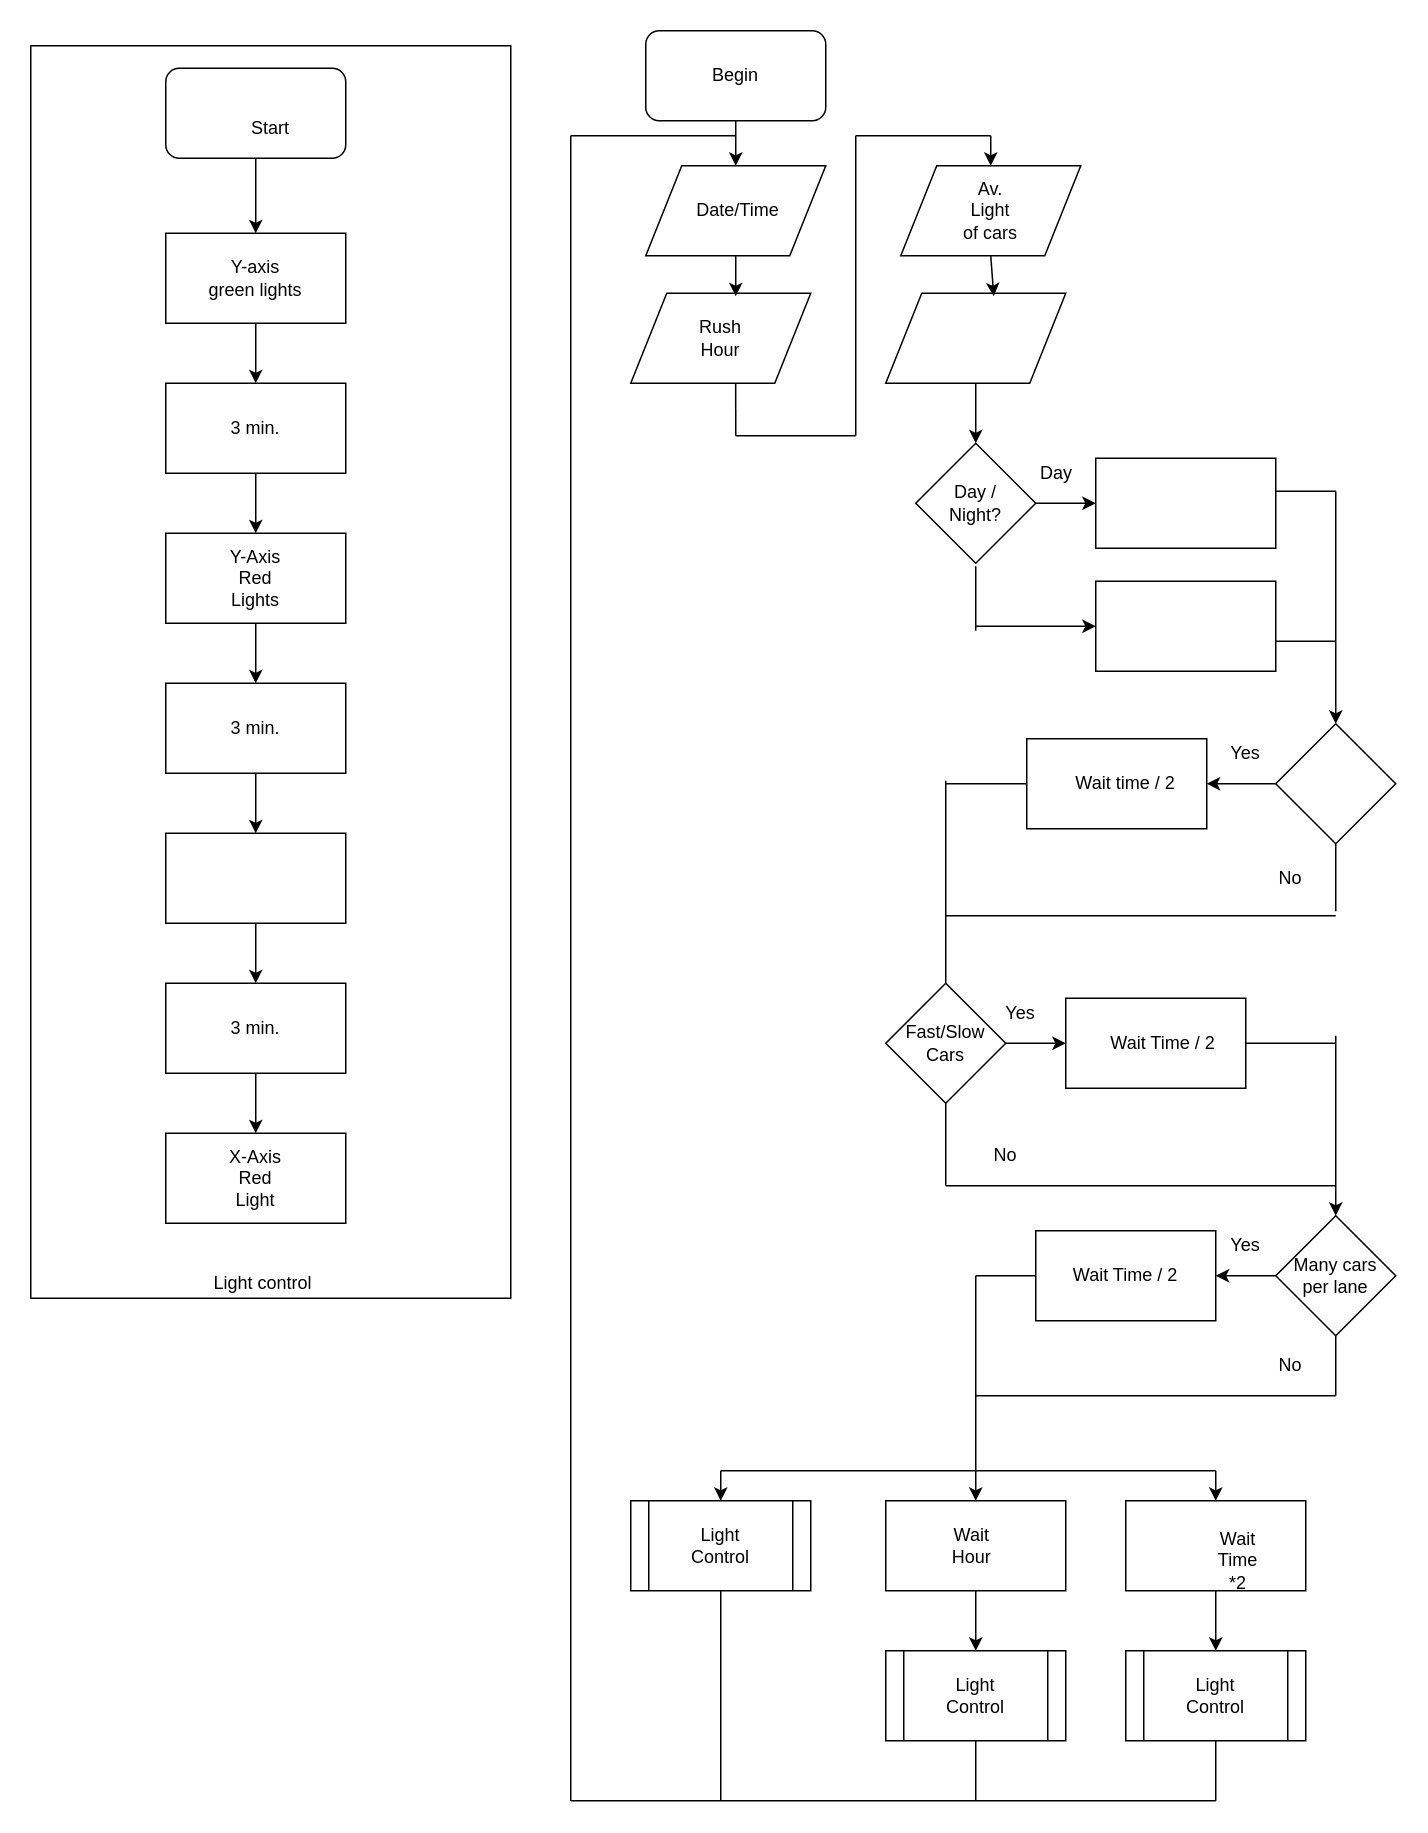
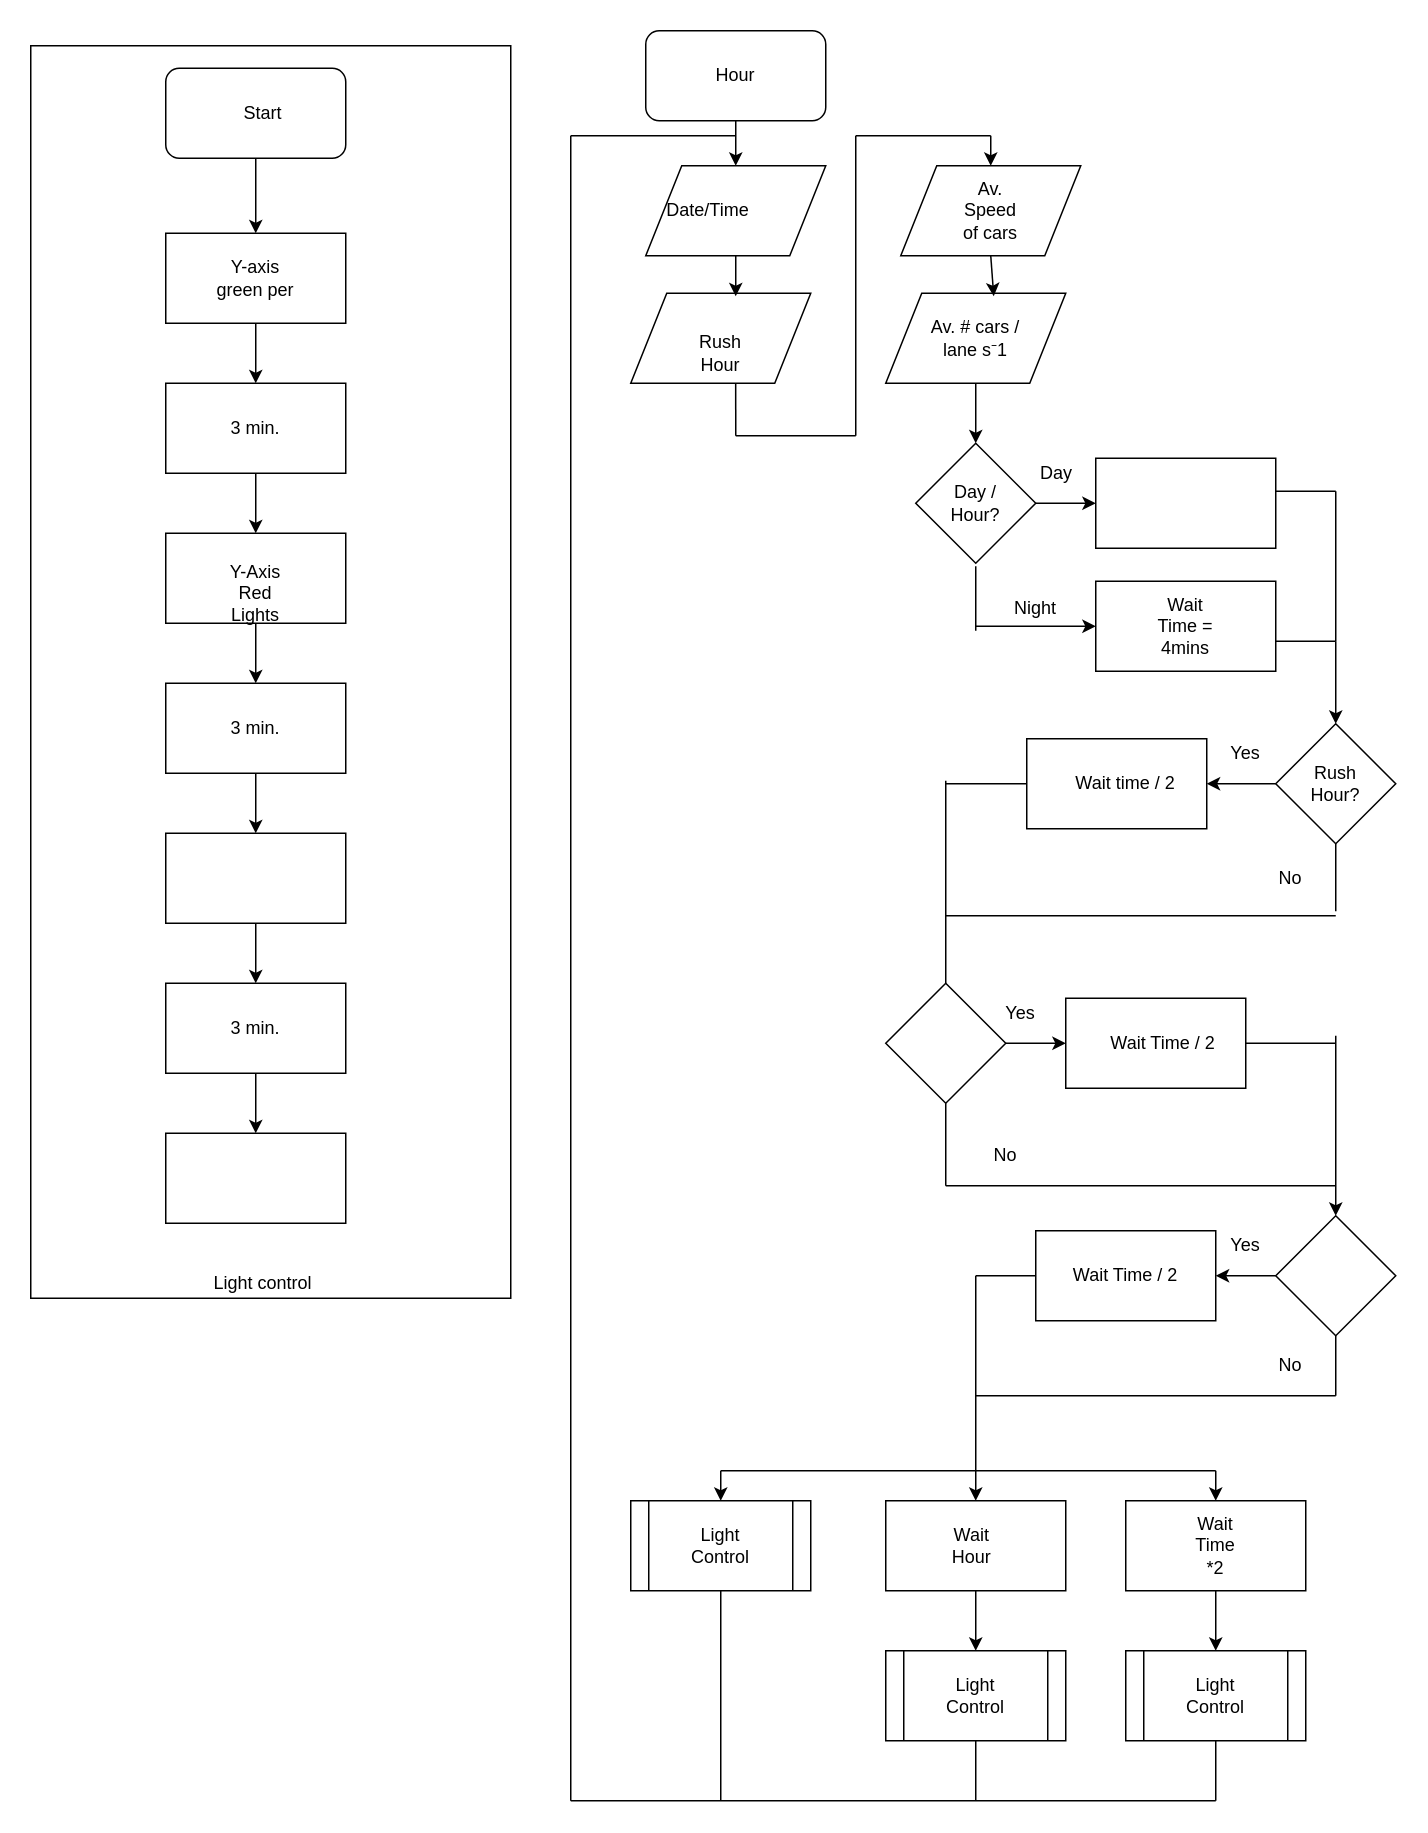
node "Begin": label "Begin" -> "Hour"
node "Start": moved (271, 128) -> (263, 113)
node "Date/Time": moved (736, 211) -> (706, 211)
node "Av. Light of cars": label "Av. Light of cars" -> "Av. Speed of cars"
node "Y-axis green lights": label "Y-axis green lights" -> "Y-axis green per"
node "Rush Hour": moved (721, 338) -> (721, 353)
node "Av. # cars / lane s⁻1": added
node "Day / Night?": label "Day / Night?" -> "Day / Hour?"
node "Y-Axis Red Lights": moved (256, 578) -> (256, 593)
node "Night": added
node "Wait Time = 4mins": added
node "Rush Hour?": added
node "Fast/Slow Cars": removed
node "X-Axis Red Light": removed
node "Many cars per lane": removed
node "Wait Time *2": moved (1238, 1561) -> (1216, 1546)
